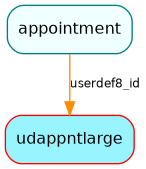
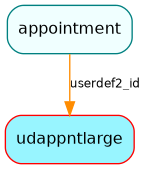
edge "appointment" -> "udappntlarge": label "userdef8_id" -> "userdef2_id"
